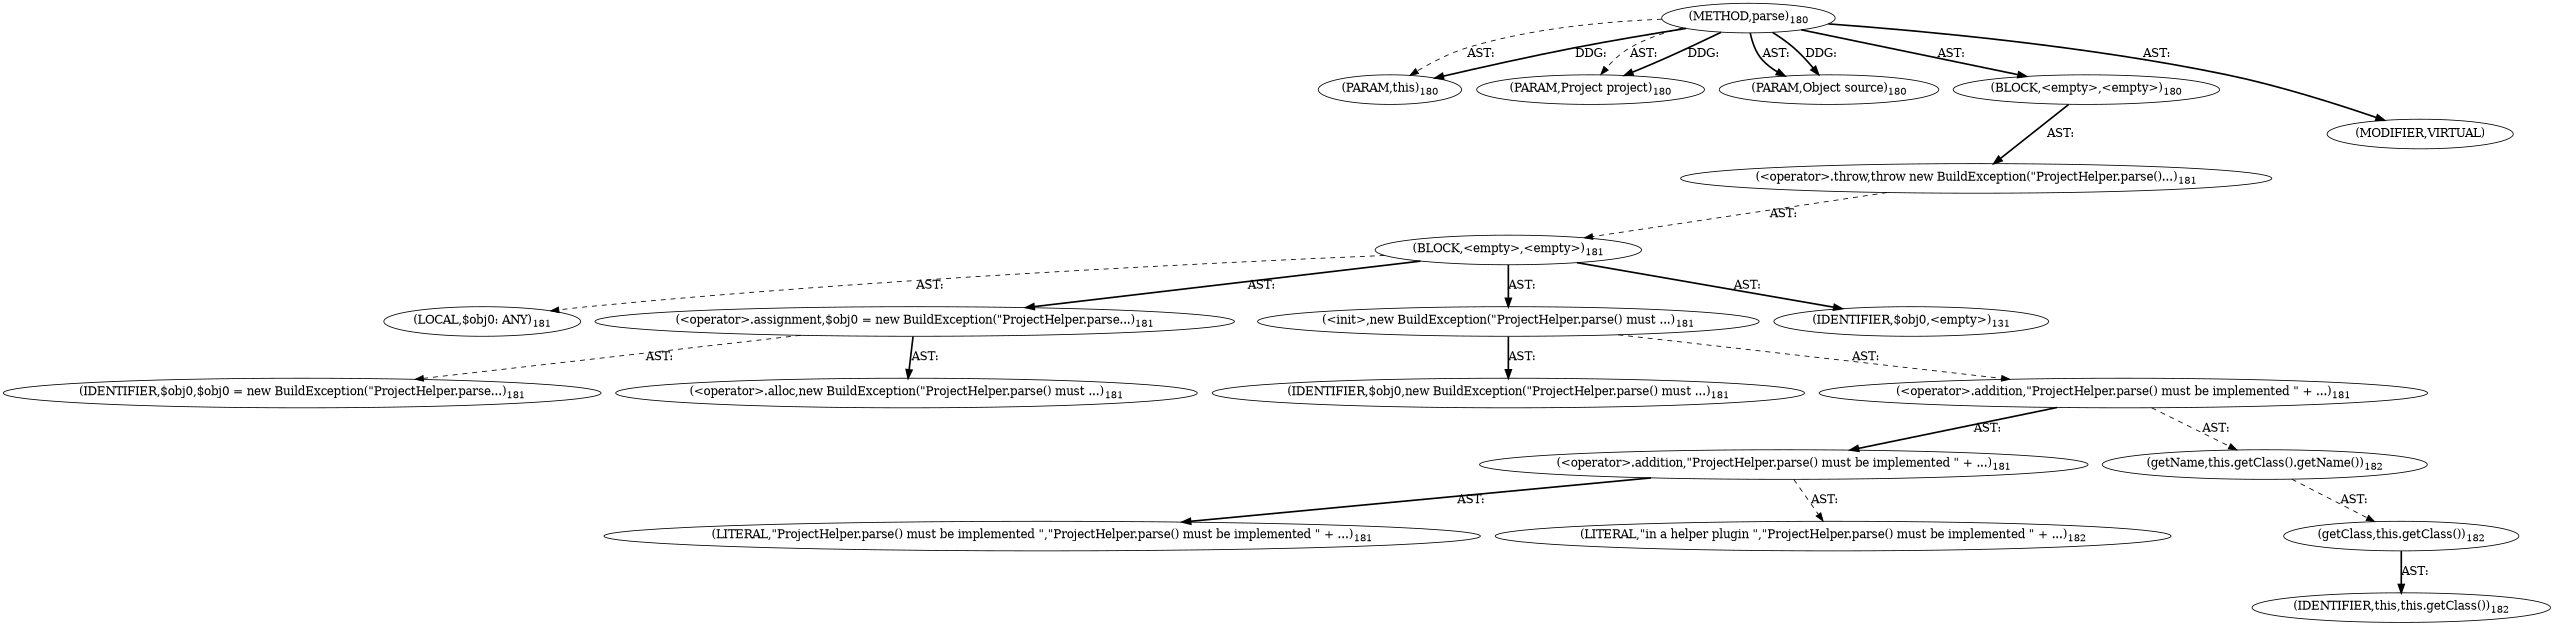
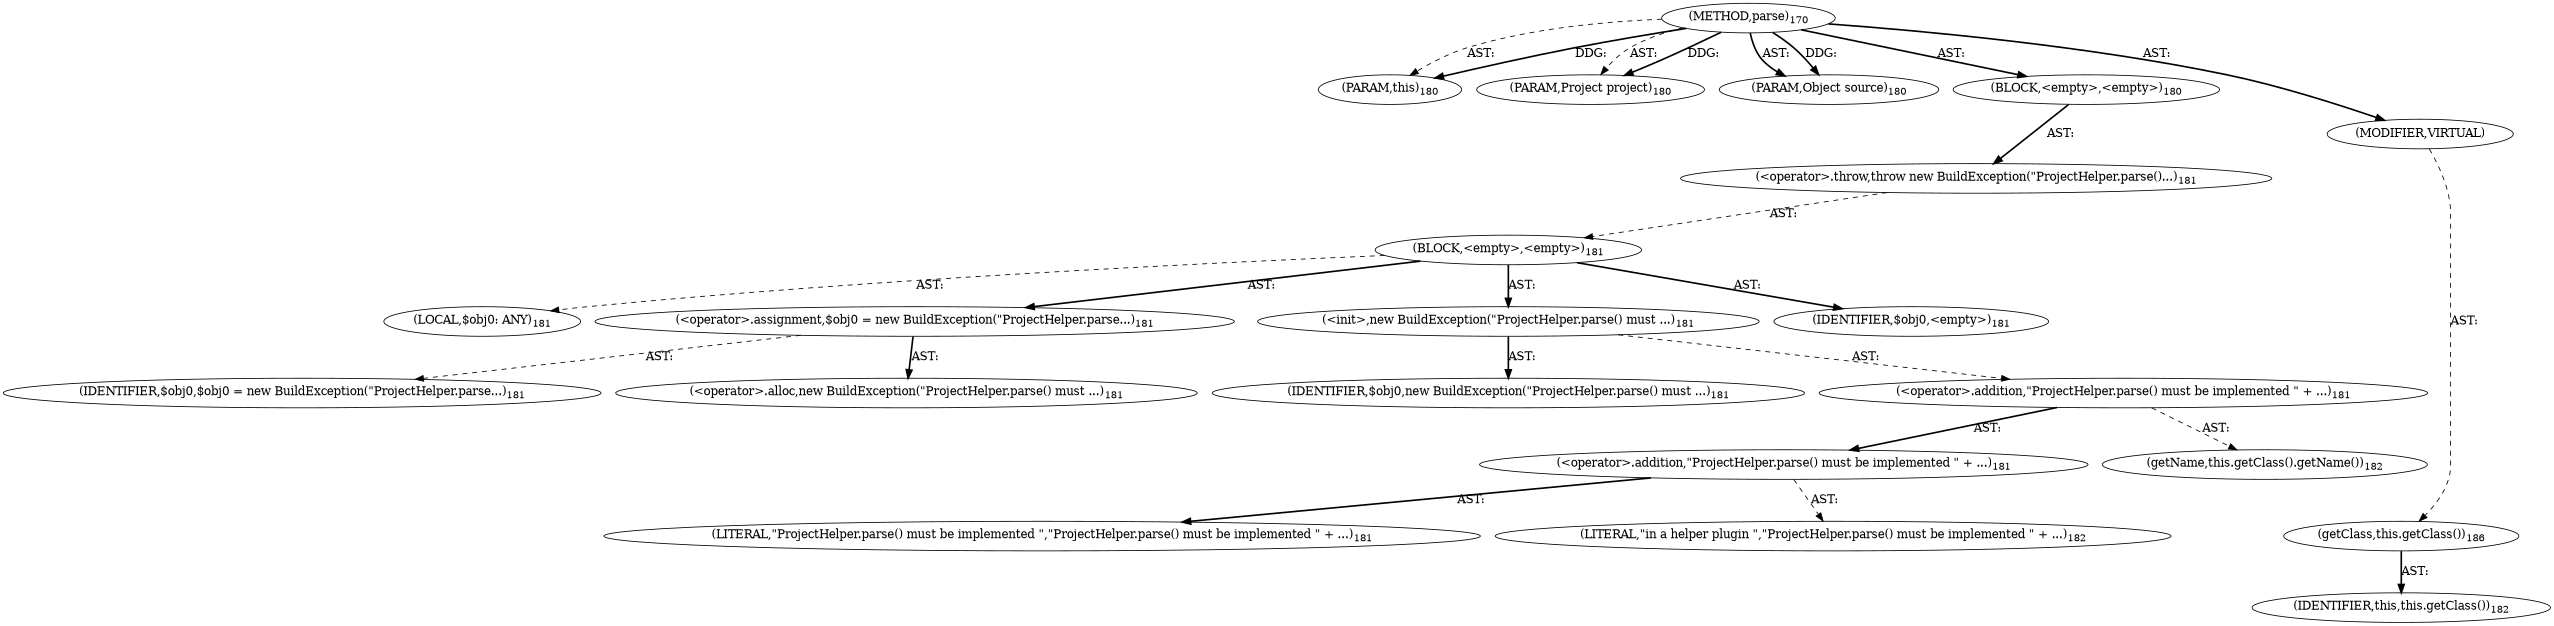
node "(METHOD,parse)": text "180" -> "170"
node "(IDENTIFIER,$obj0,<empty>)": text "131" -> "181"
edge "(getName,this.getClass().getName())" -> "(getClass,this.getClass())": now "(MODIFIER,VIRTUAL)" -> "(getClass,this.getClass())"
node "(getClass,this.getClass())": text "182" -> "186"
